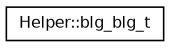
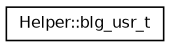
node "Helper::blg_blg_t": label "Helper::blg_blg_t" -> "Helper::blg_usr_t"
